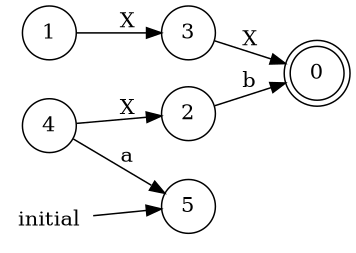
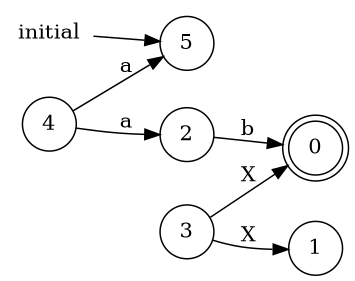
edge "1" -> "3": reversed
edge "4" -> "2": label "X" -> "a"
